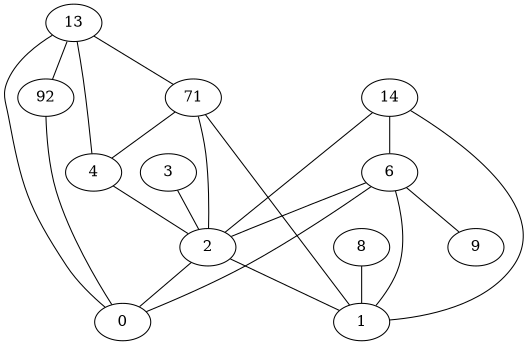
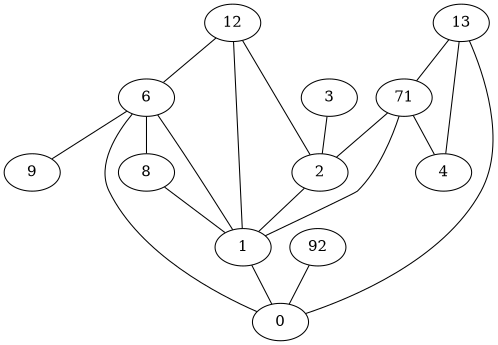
edge "92" -> "13": removed
node "14": label "14" -> "12"
edge "2" -> "6": now "8" -> "6"
edge "2" -> "4": removed
edge "0" -> "2": now "0" -> "1"
